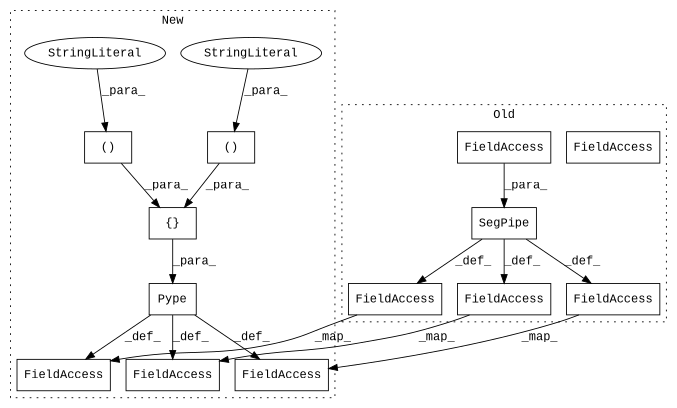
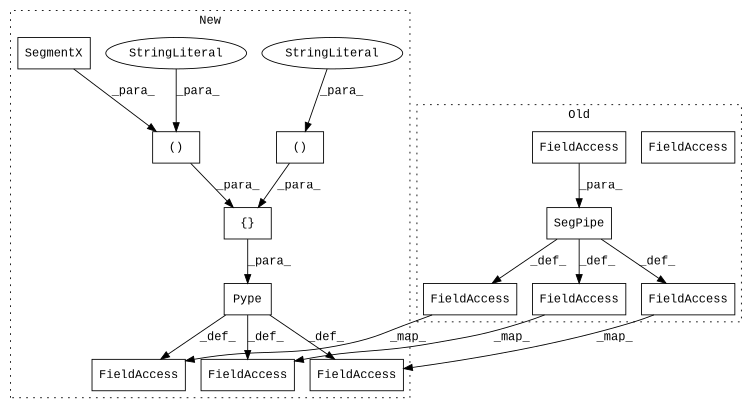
node "SegmentX": added
